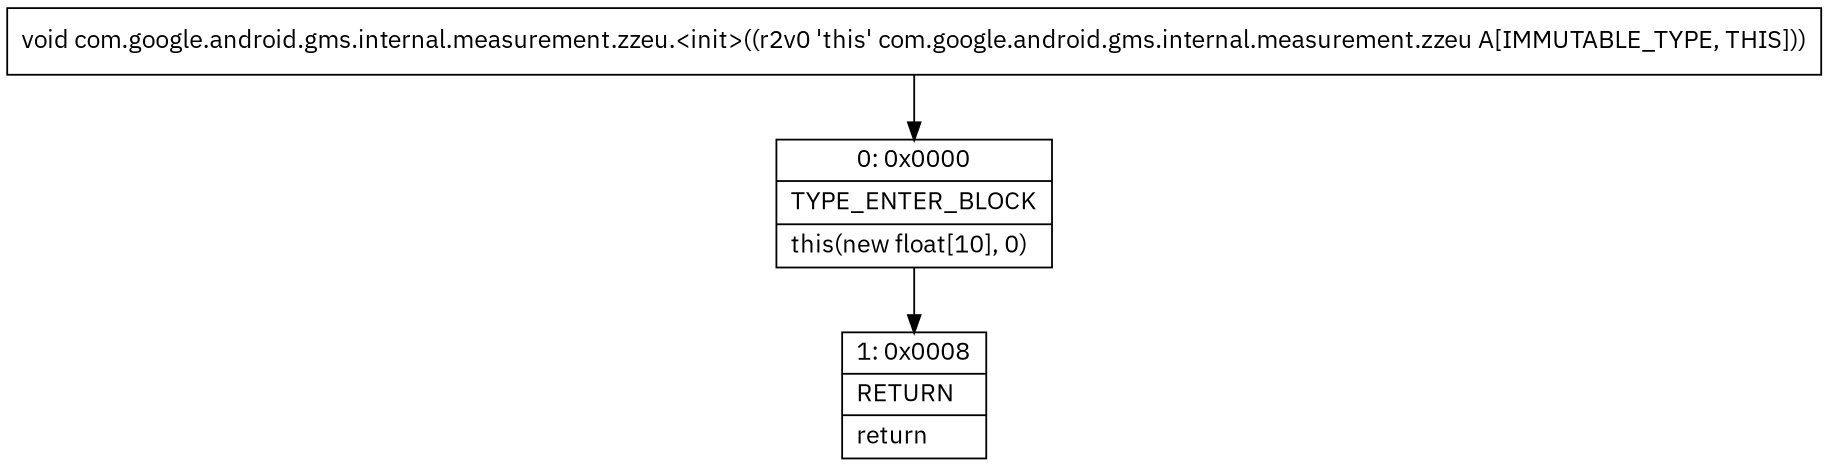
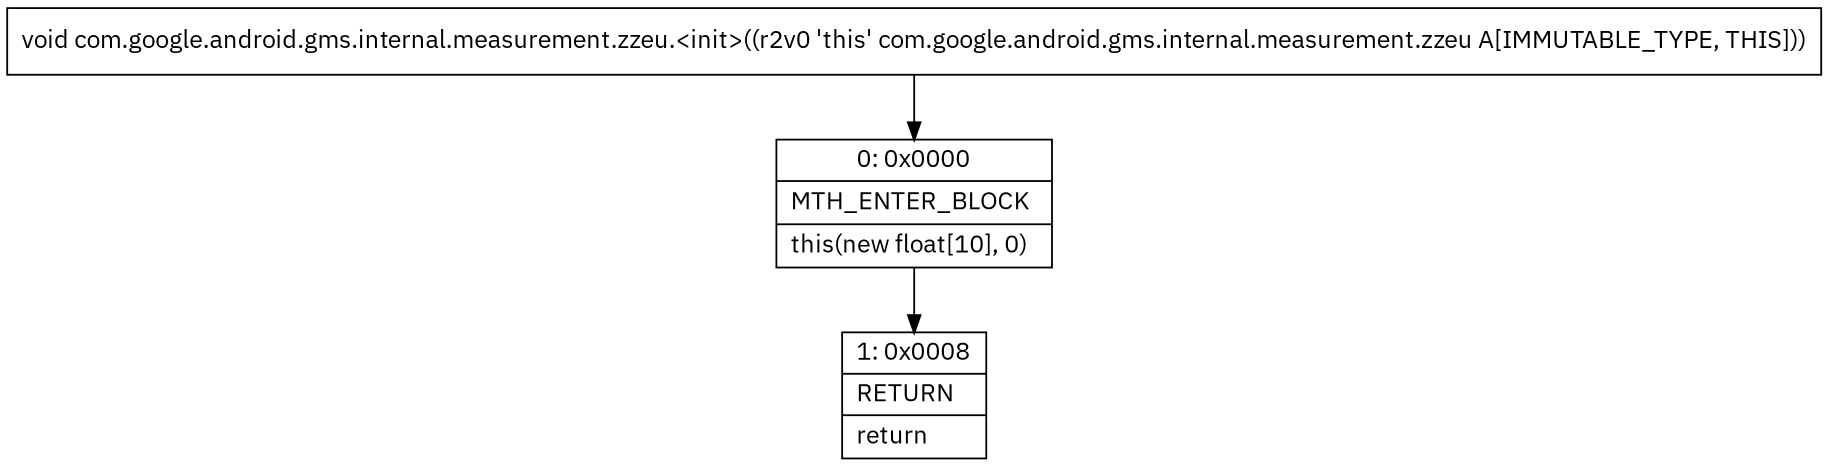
node "0: 0x0000": text "TYPE_ENTER_BLOCK" -> "MTH_ENTER_BLOCK"
